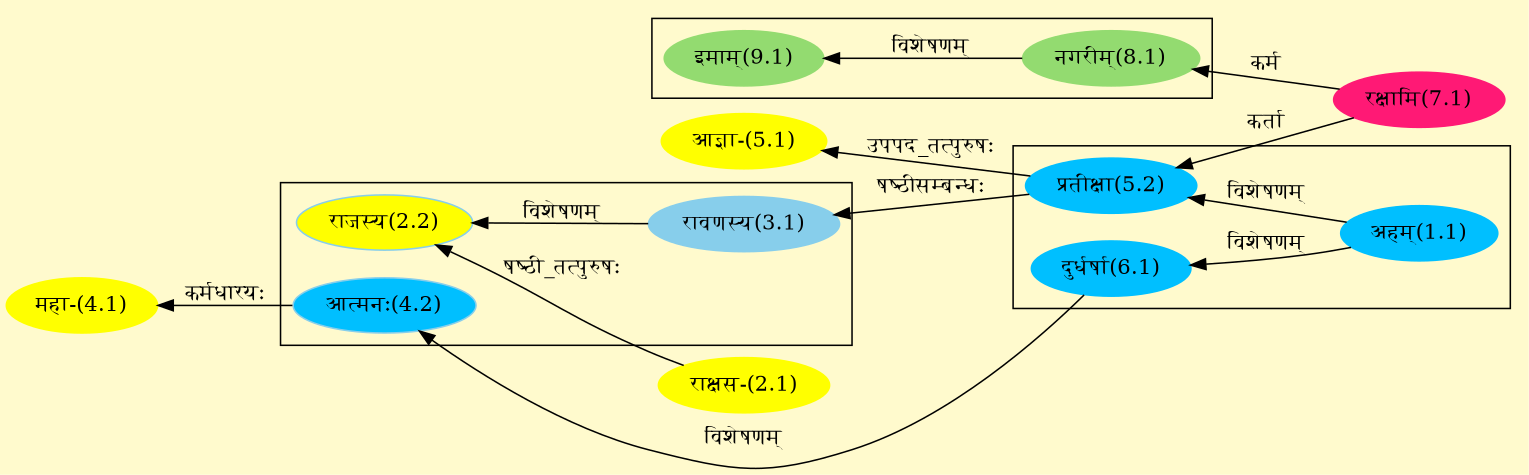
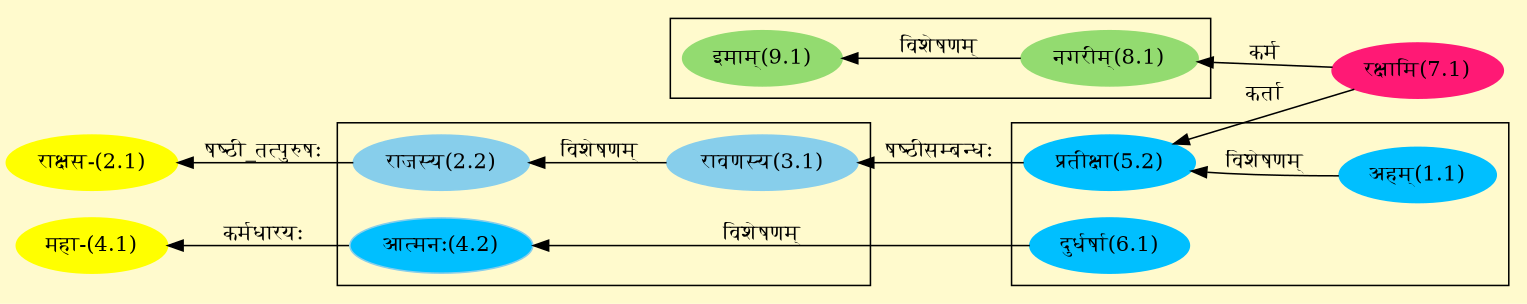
node "आज्ञा-(5.1)": removed
node "राजस्य(2.2)": fillcolor #ffff00 -> #87ceeb
edge "अहम्(1.1)" -> "दुर्धर्षा(6.1)": removed, label "विशेषणम्"
edge "राक्षस-(2.1)" -> "राजस्य(2.2)": reversed
